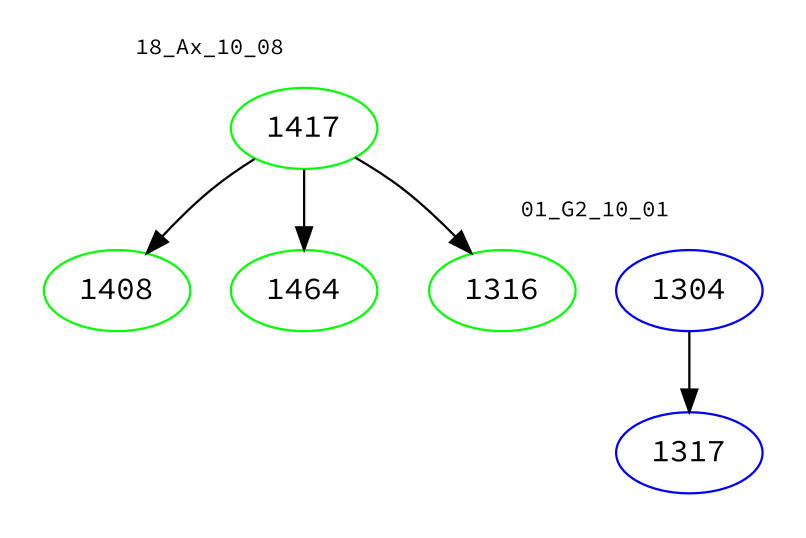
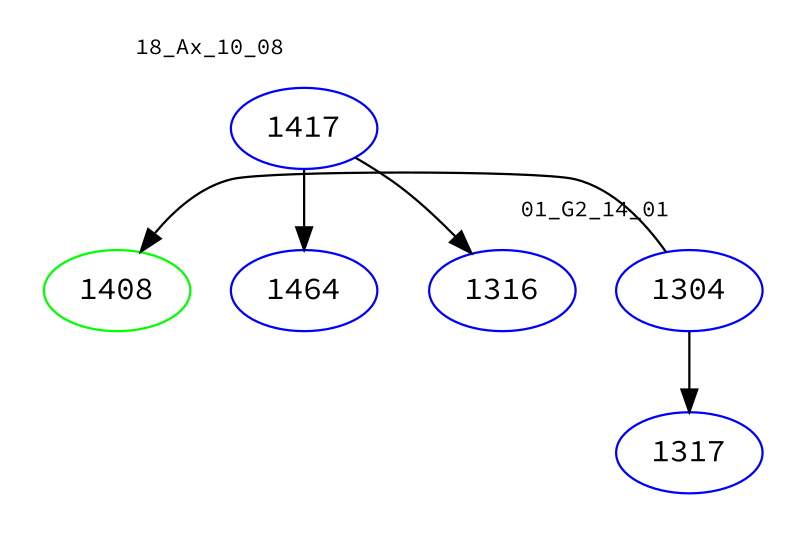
node "1417": color green -> blue
edge "1417" -> "1408": now "1304" -> "1408"
cluster "01_G2_10_01": label "01_G2_10_01" -> "01_G2_14_01"
node "1464": color green -> blue
node "1316": color green -> blue
